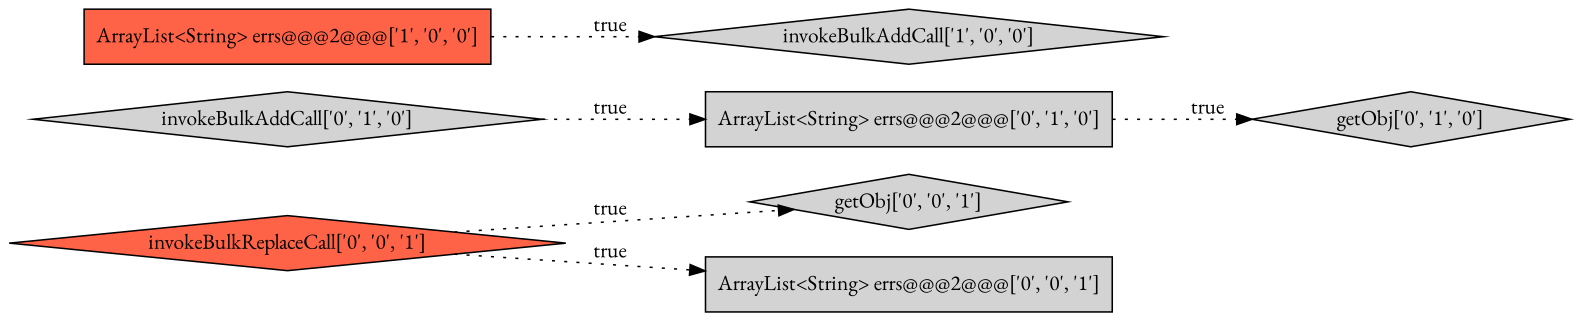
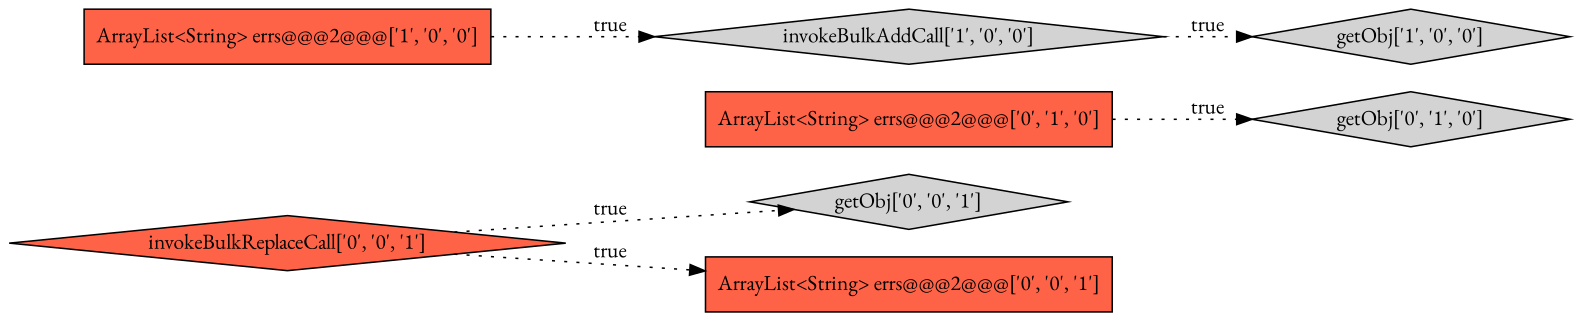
node "getObj['1', '0', '0']": added
node "invokeBulkAddCall['0', '1', '0']": removed
node "ArrayList<String> errs@@@2@@@['0', '1', '0']": fillcolor lightgray -> tomato
node "ArrayList<String> errs@@@2@@@['0', '0', '1']": fillcolor lightgray -> tomato
